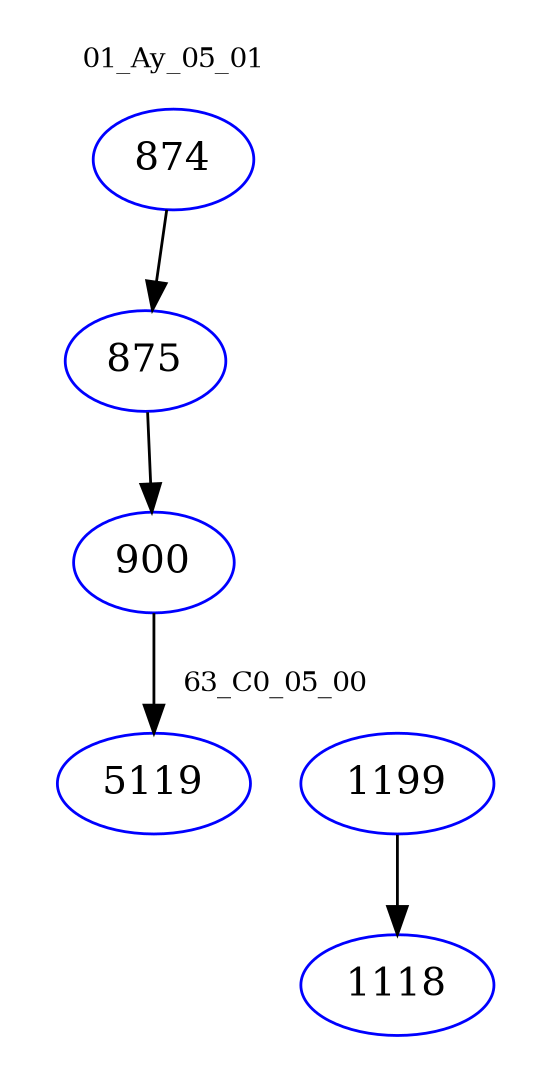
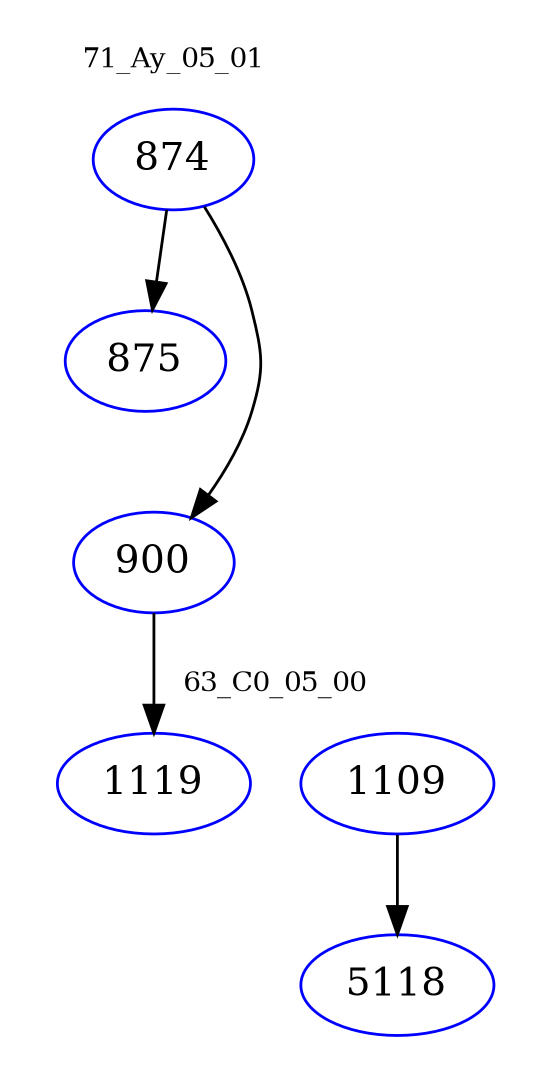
cluster "01_Ay_05_01": label "01_Ay_05_01" -> "71_Ay_05_01"
edge "875" -> "900": now "874" -> "900"
node "5119": label "5119" -> "1119"
node "1199": label "1199" -> "1109"
node "1118": label "1118" -> "5118"
